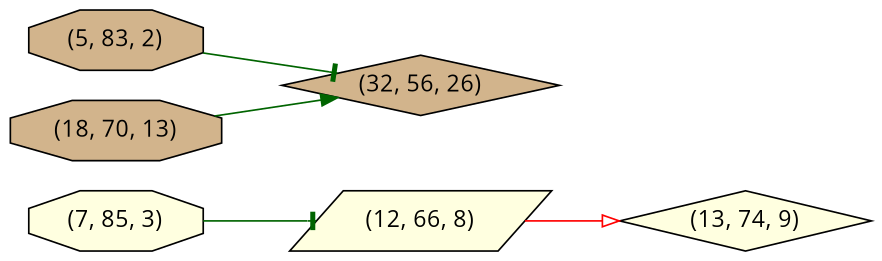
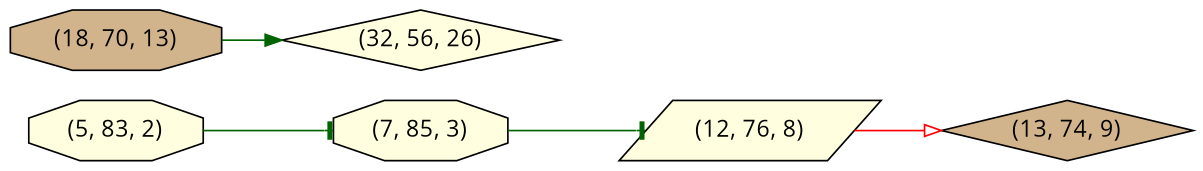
node "(5, 83, 2)": fillcolor tan -> lightyellow
edge "(5, 83, 2)" -> "(32, 56, 26)": now "(5, 83, 2)" -> "(7, 85, 3)"
node "(32, 56, 26)": fillcolor tan -> lightyellow
node "(12, 66, 8)": label "(12, 66, 8)" -> "(12, 76, 8)"
node "(13, 74, 9)": fillcolor lightyellow -> tan
